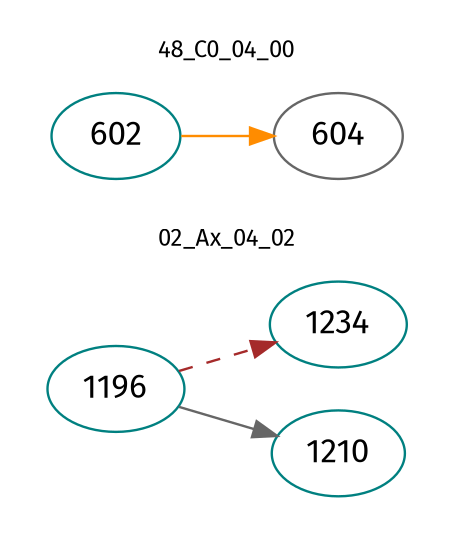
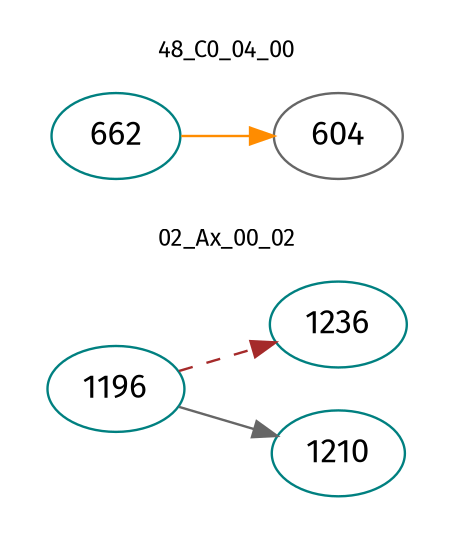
node "602": label "602" -> "662"
cluster "02_Ax_04_02": label "02_Ax_04_02" -> "02_Ax_00_02"
node "1234": label "1234" -> "1236"
